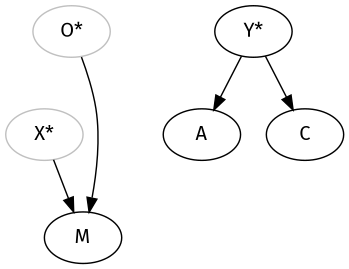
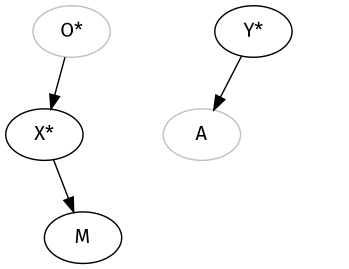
edge "O*" -> "M": now "O*" -> "X*"
node "X*": color grey -> black
node "A": color black -> grey
node "C": removed
